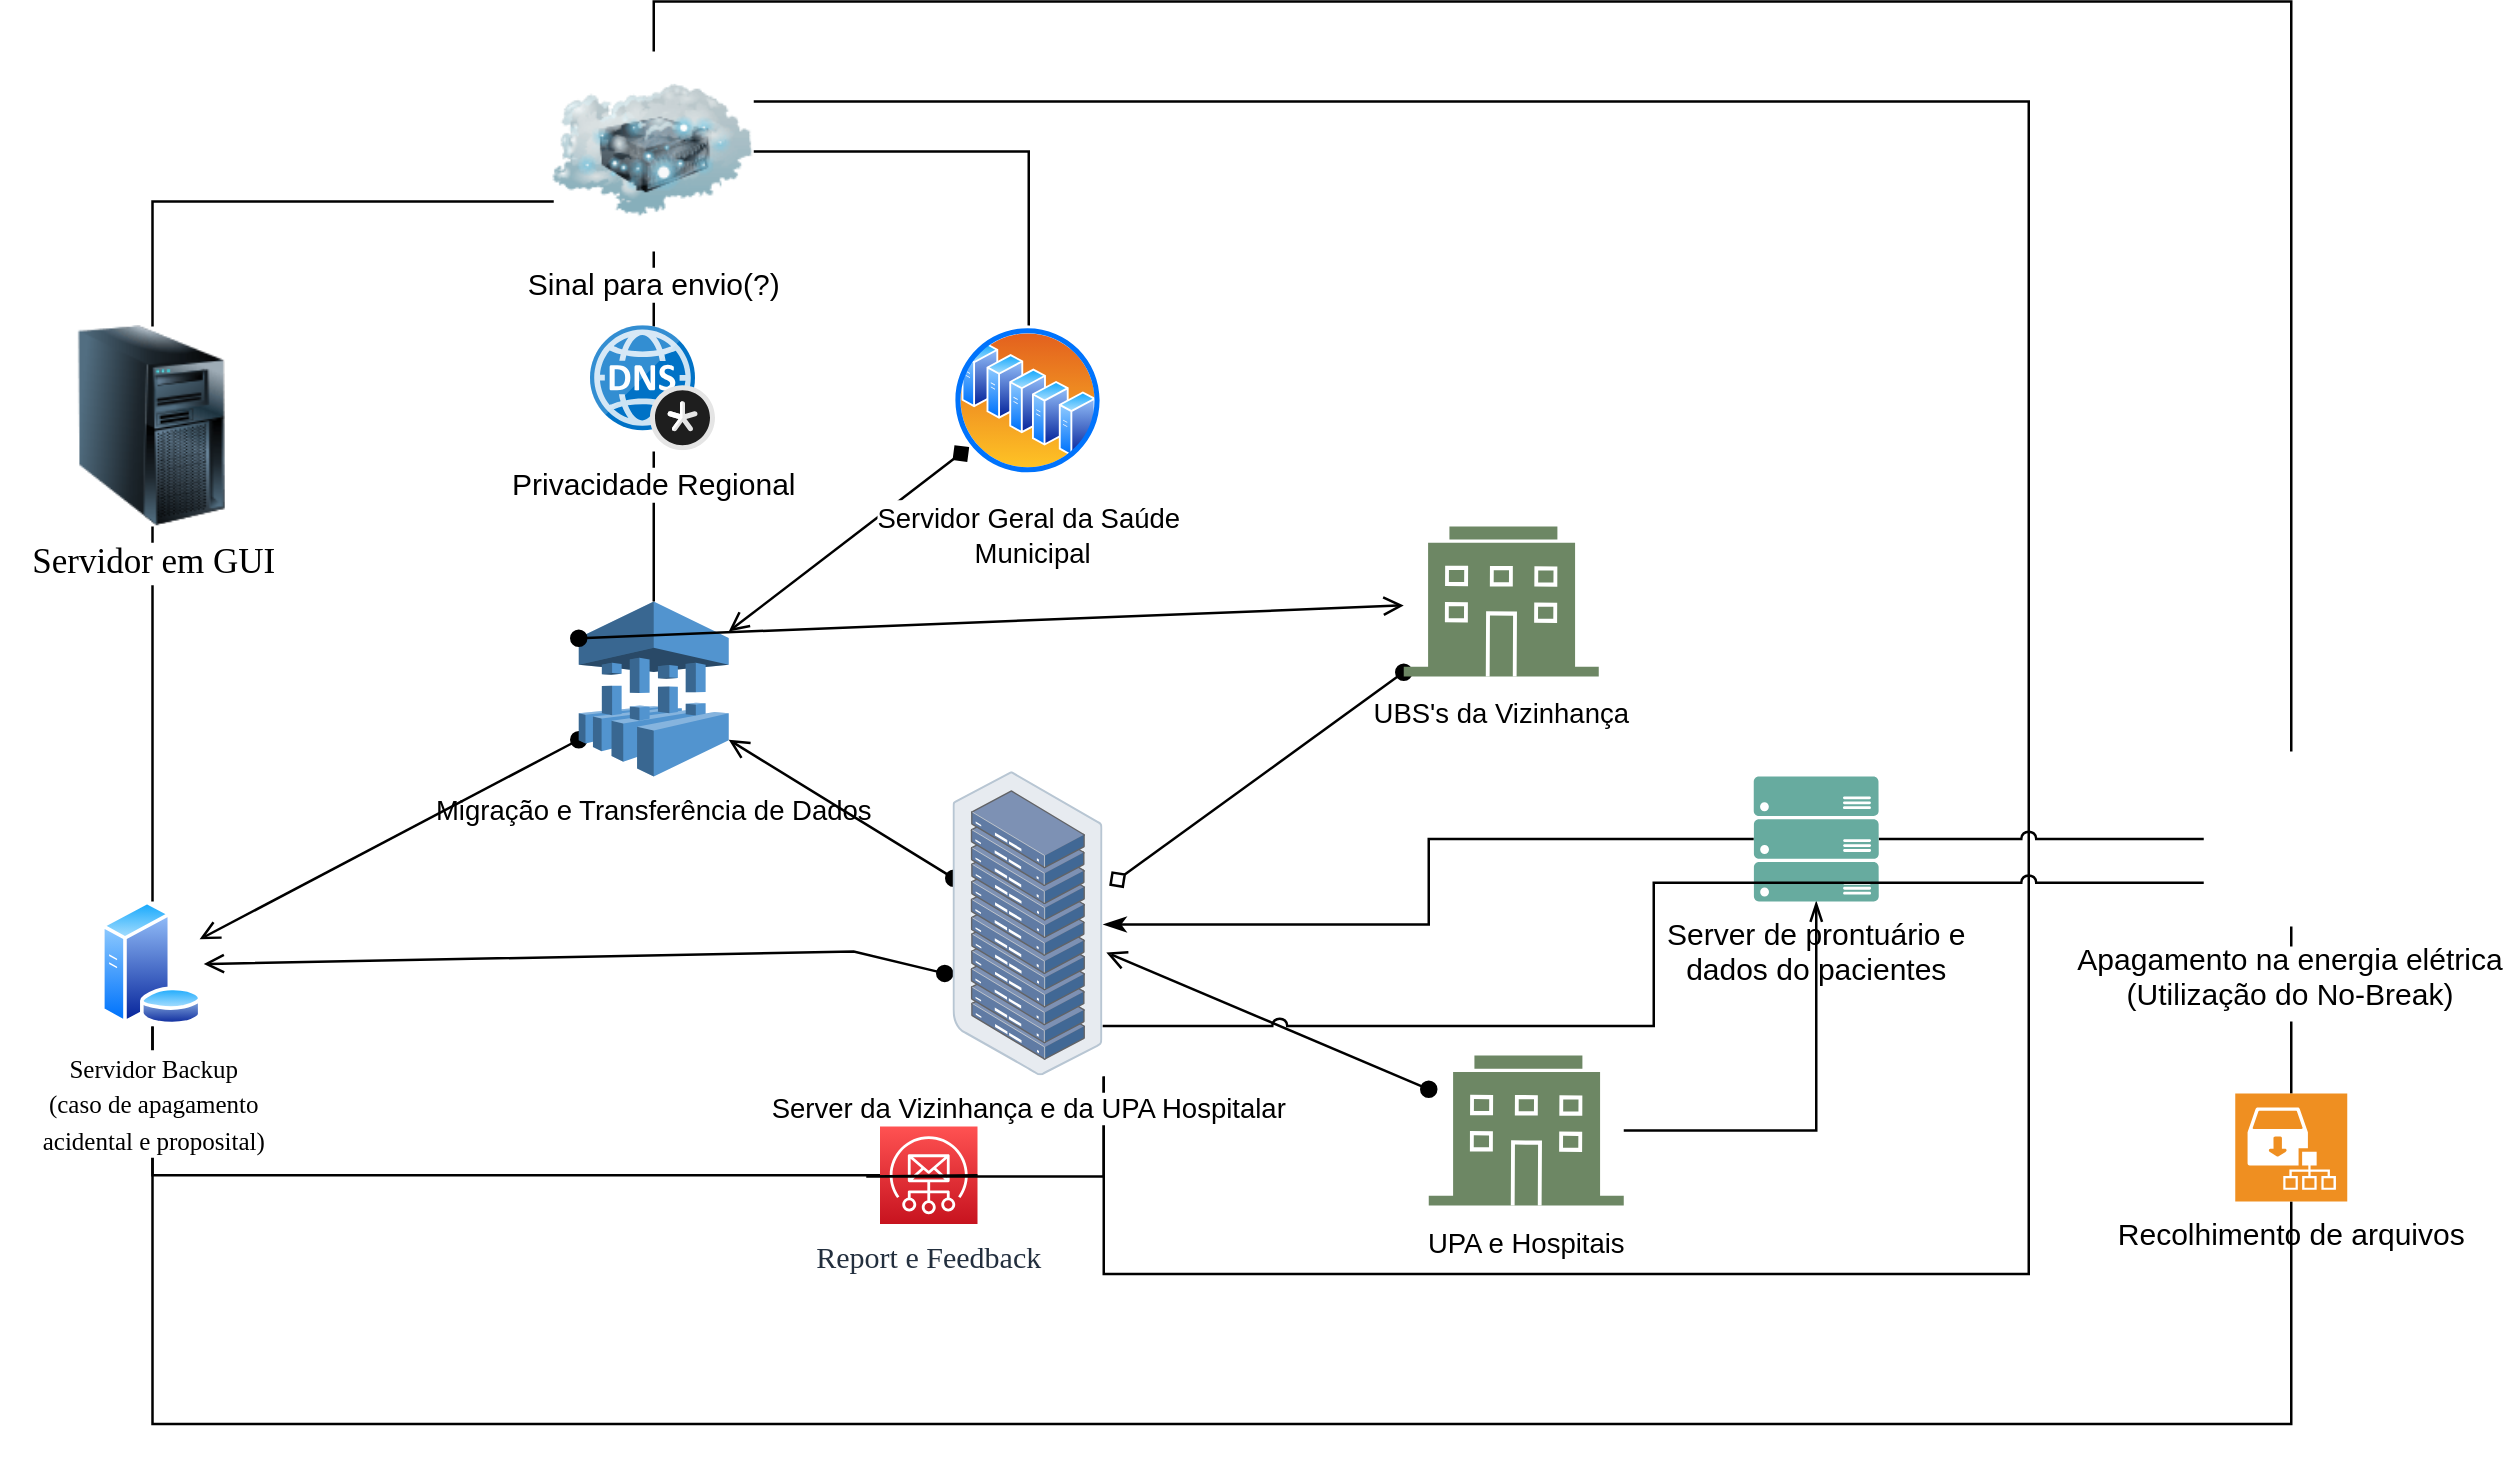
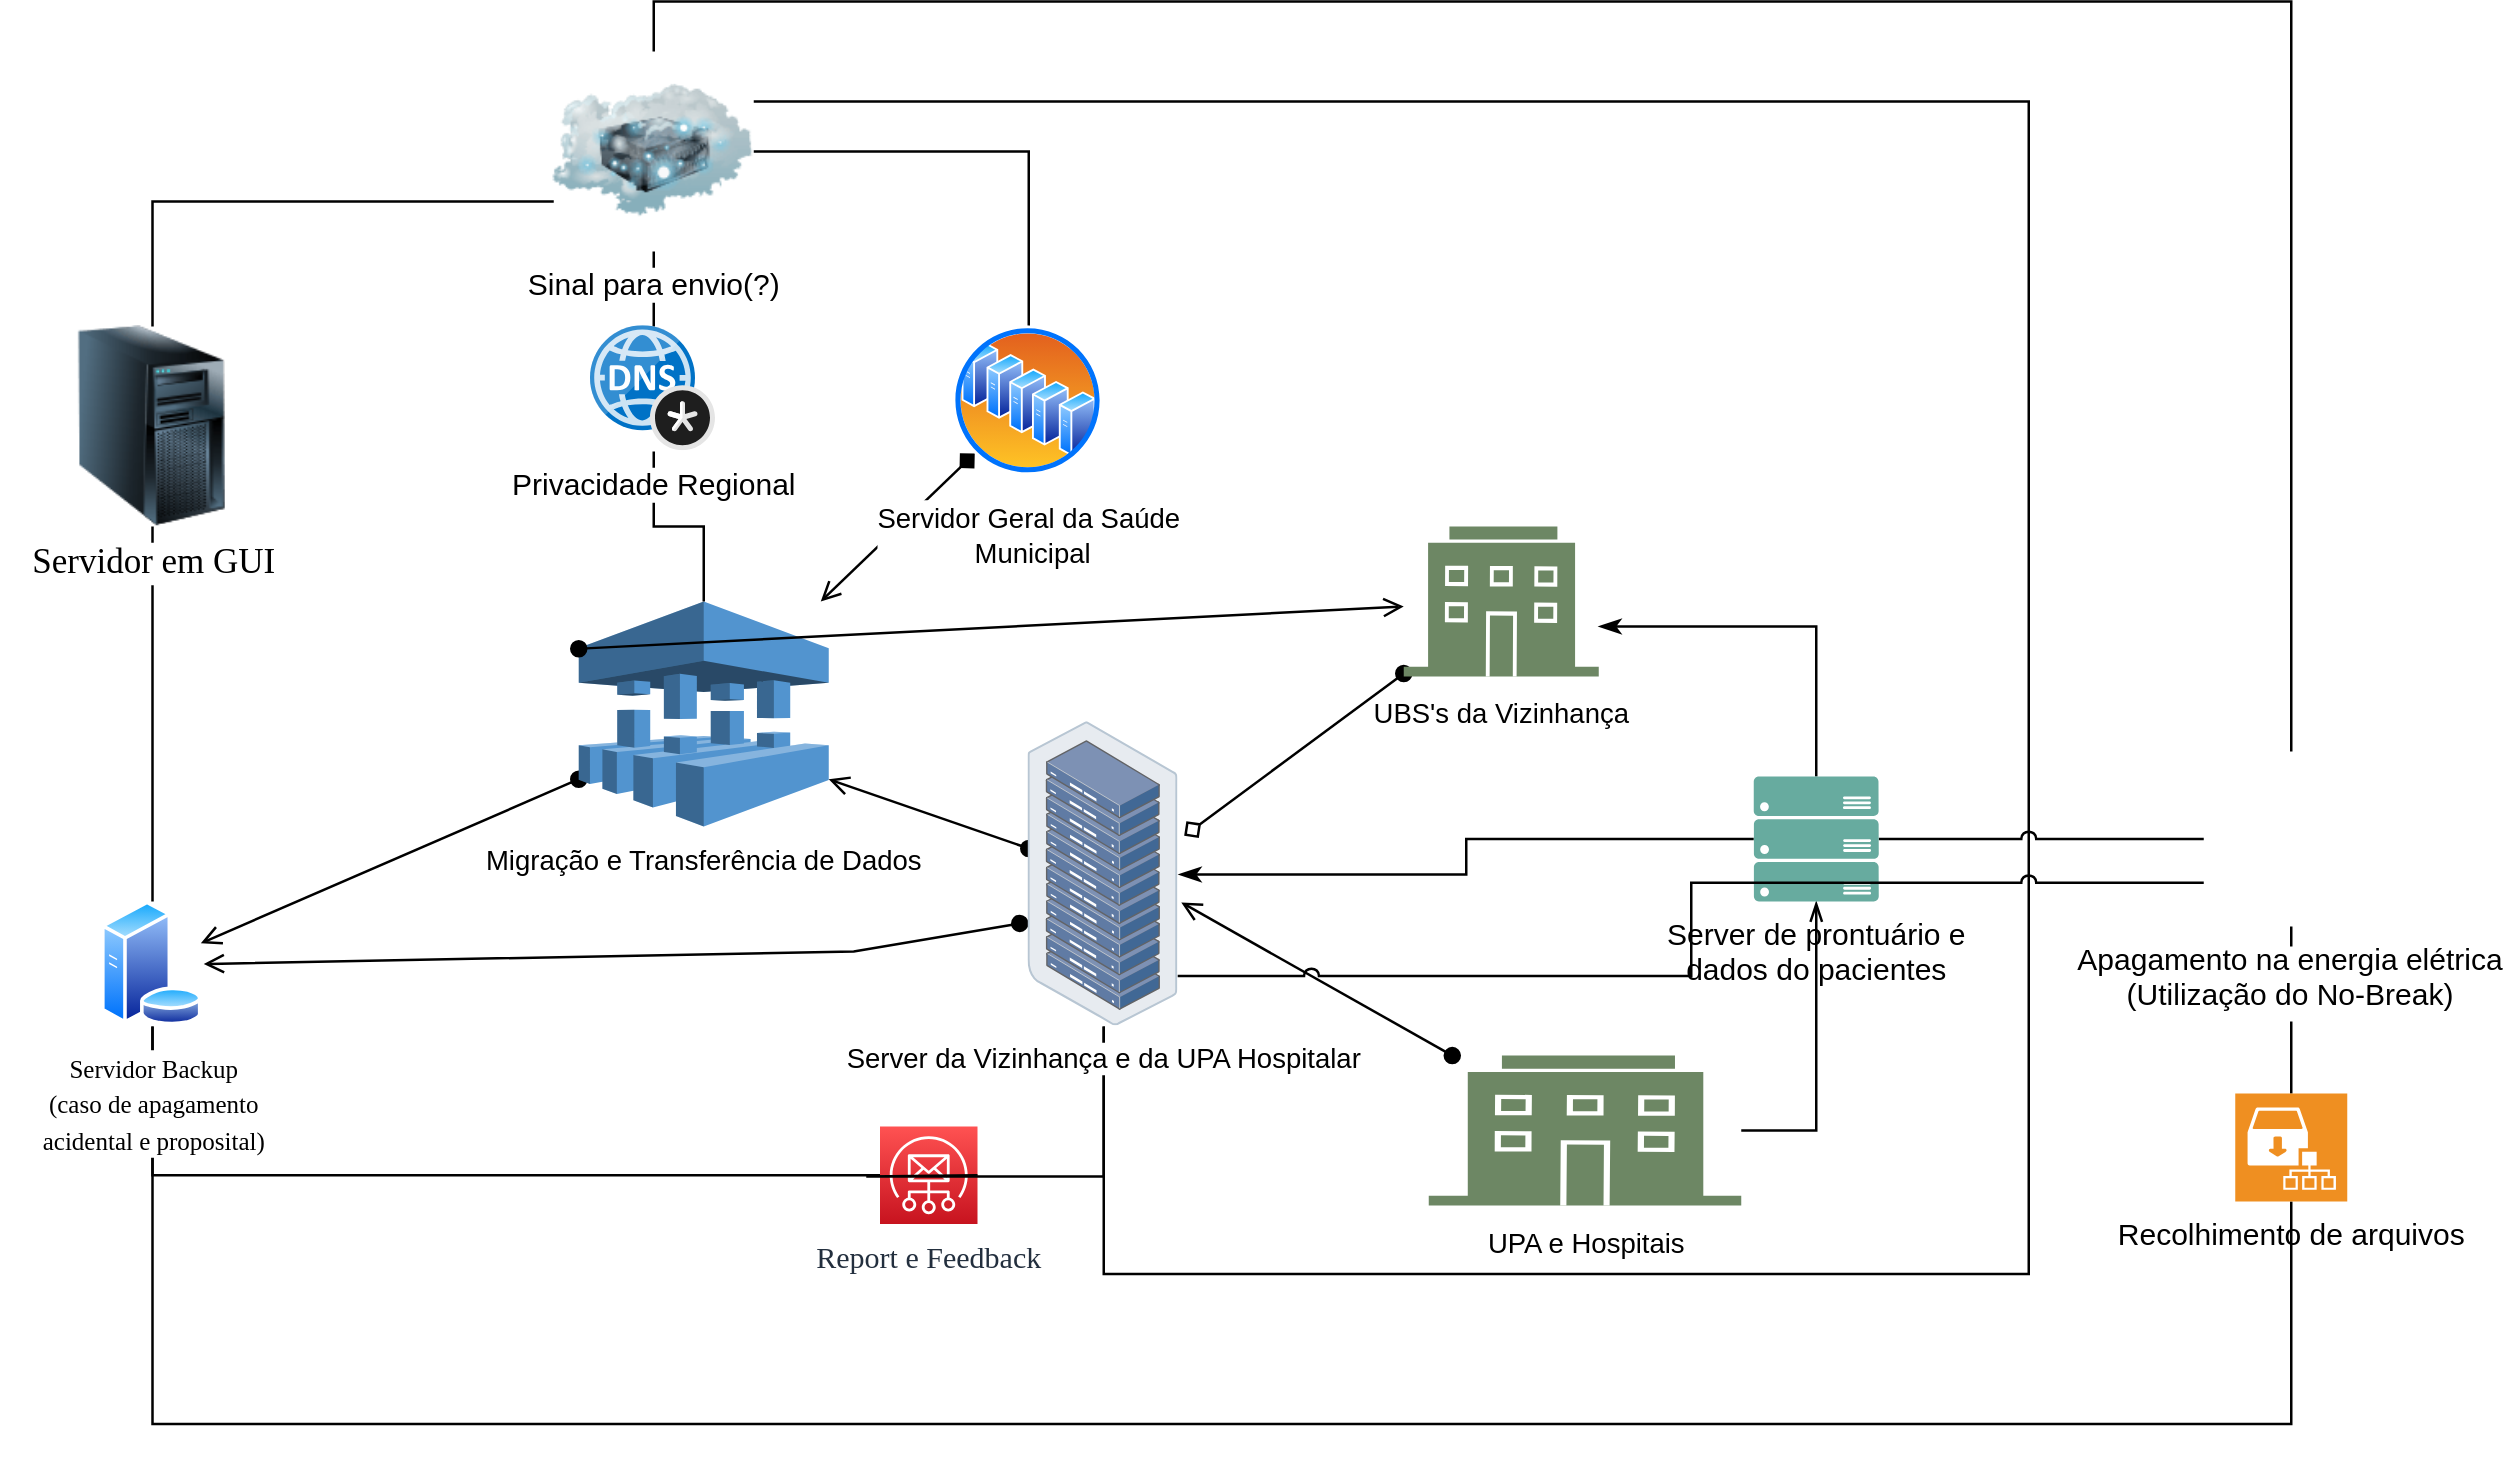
edge "Server de prontuário e dados do pacientes" -> "UBS's da Vizinhança": added
node "Migração e Transferência de Dados": size 150x175 -> 250x225
node "Server da Vizinhança e da UPA Hospitalar": moved (1029, 924) -> (1104, 874)
node "UPA e Hospitais": size 195x150 -> 313x150
